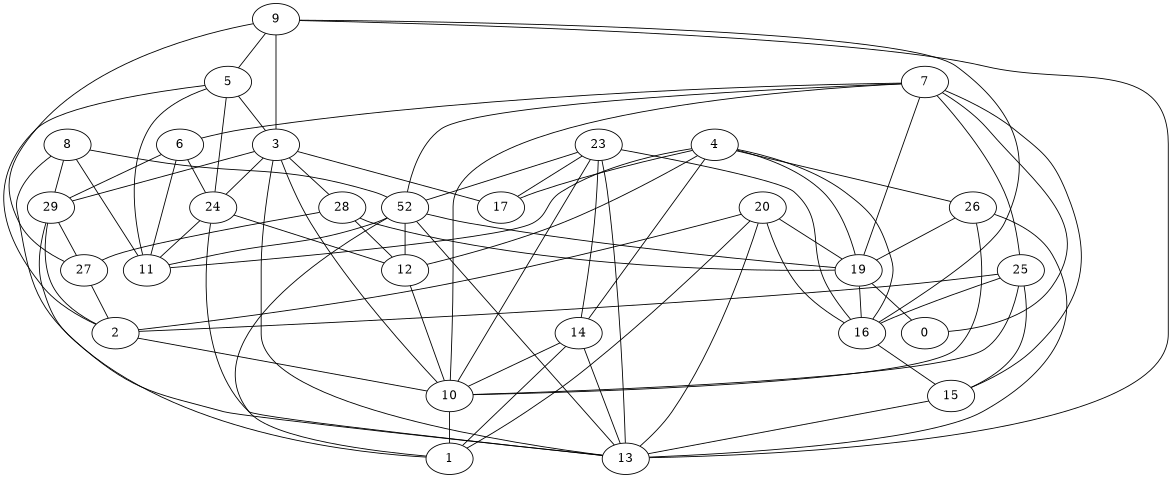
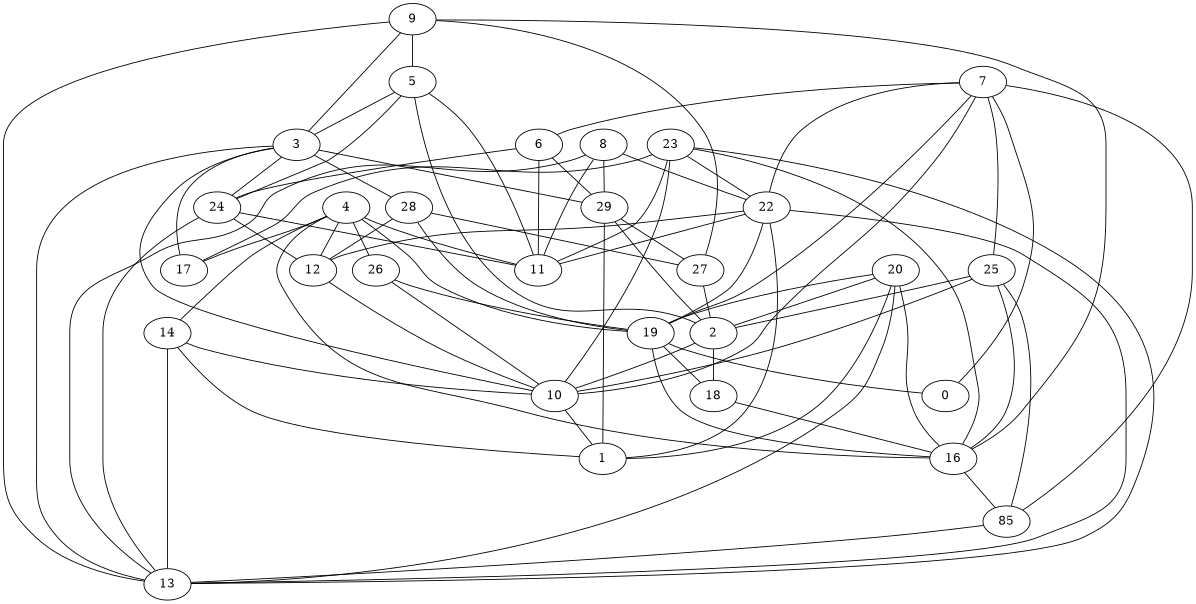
node "52": label "52" -> "22"
edge "23" -- "14": now "23" -- "11"
node "18": added
node "15": label "15" -> "85"
edge "26" -- "13": removed
